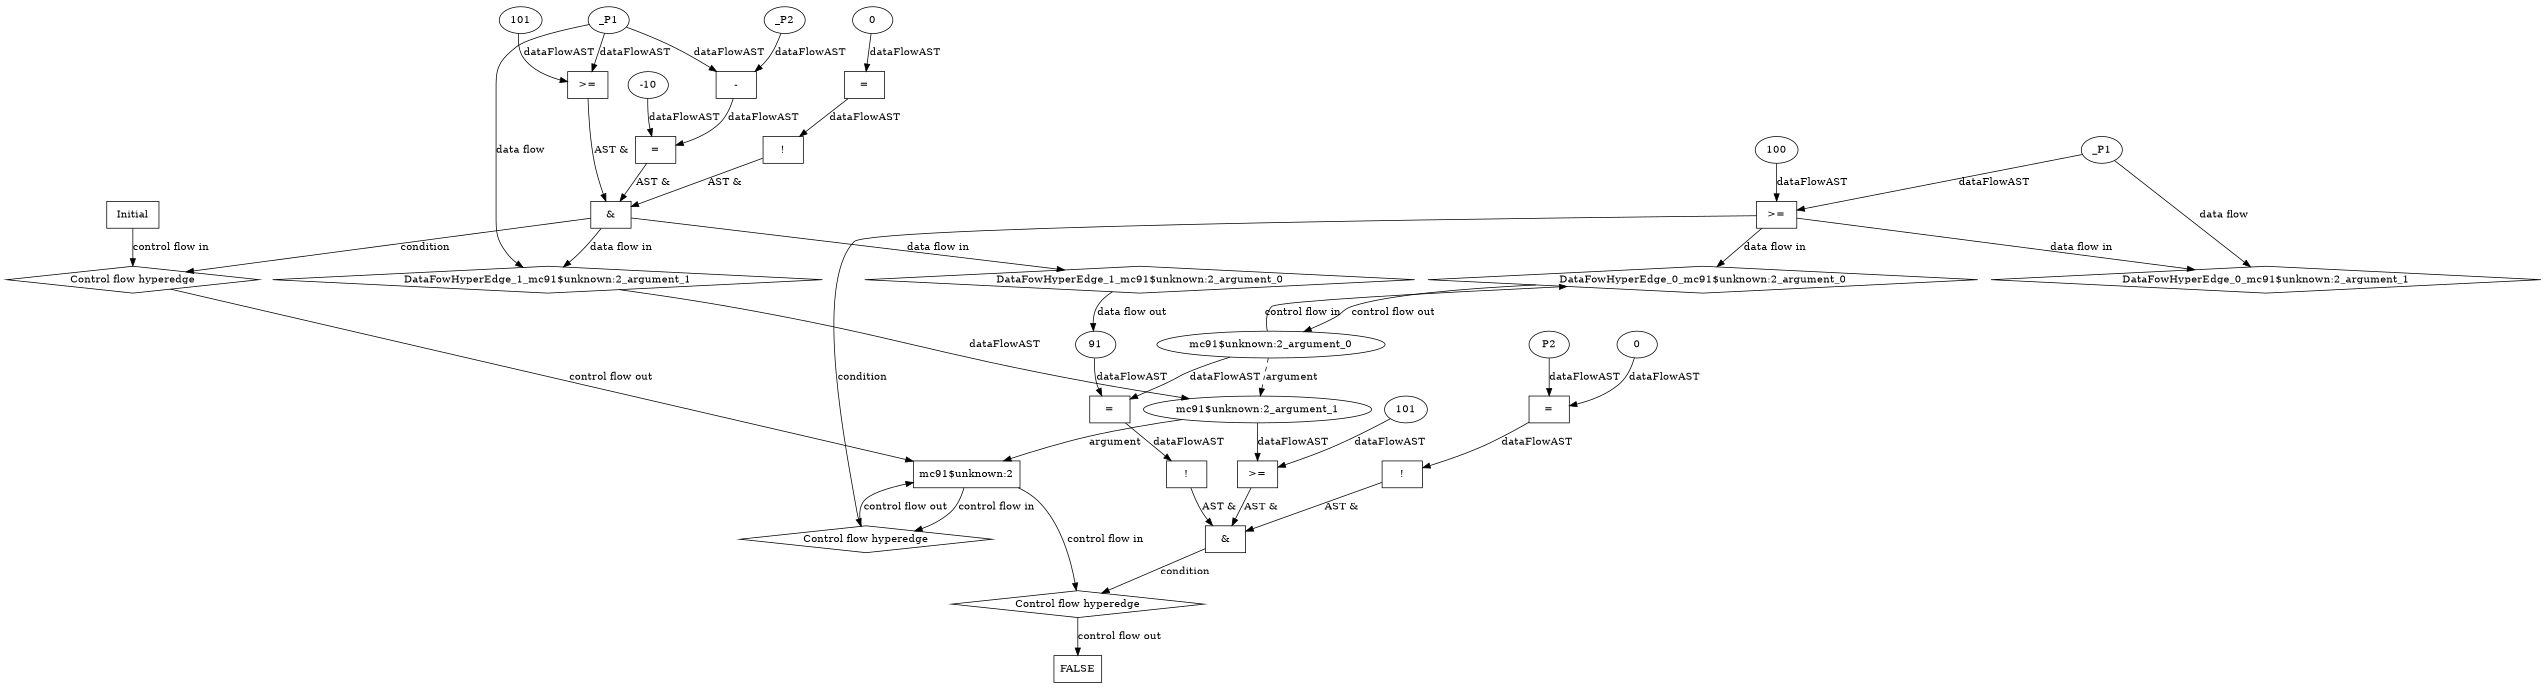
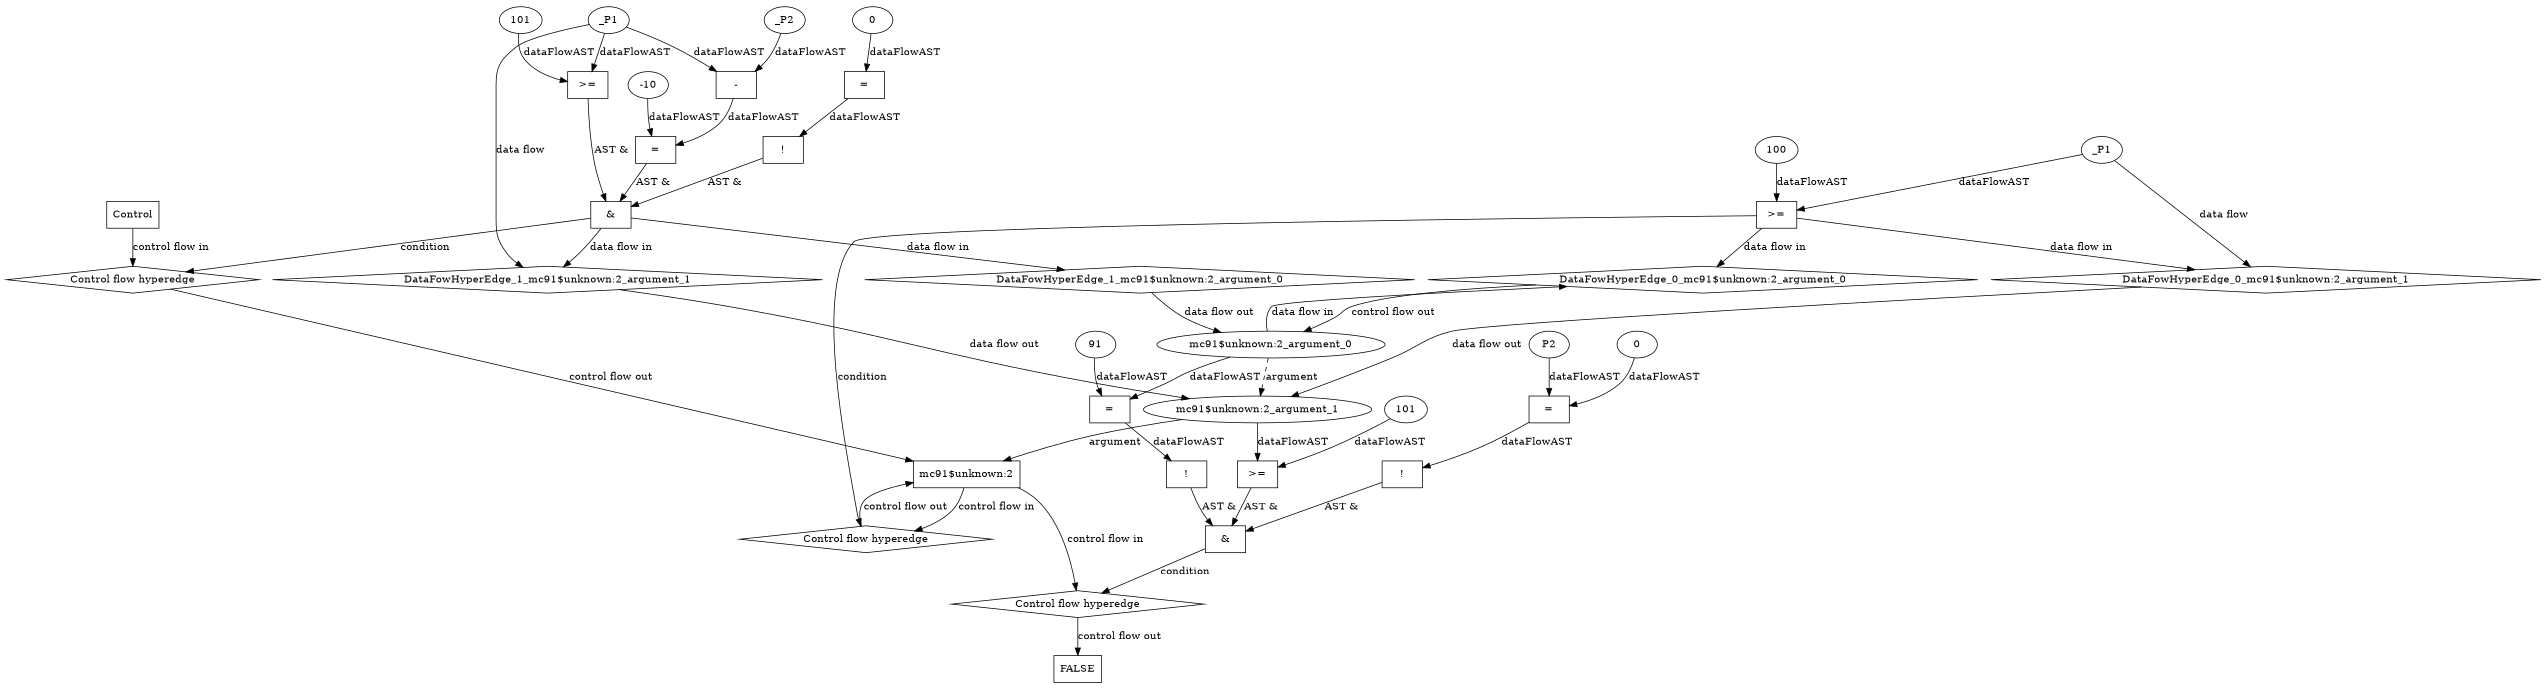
node "Initial": label "Initial" -> "Control"
edge "DataFowHyperEdge_1_mc91$unknown:2_argument_0" -> "91": now "DataFowHyperEdge_1_mc91$unknown:2_argument_0" -> "mc91$unknown:2_argument_0"
edge "DataFowHyperEdge_0_mc91$unknown:2_argument_1" -> "mc91$unknown:2_argument_1": added, label "data flow out"
edge "mc91$unknown:2_argument_0" -> "DataFowHyperEdge_0_mc91$unknown:2_argument_0": label "control flow in" -> "data flow in"
edge "DataFowHyperEdge_1_mc91$unknown:2_argument_1" -> "mc91$unknown:2_argument_1": label "dataFlowAST" -> "data flow out"
